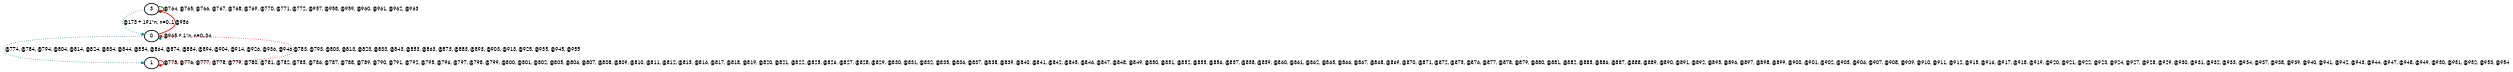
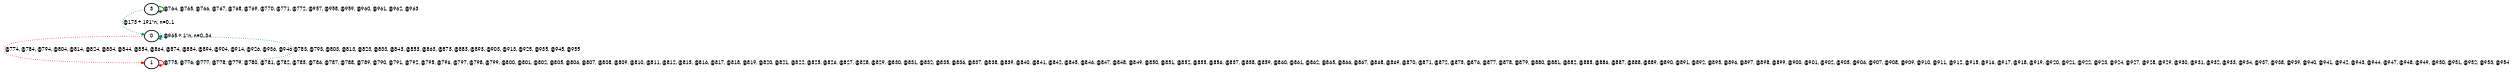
edge "0" -> "3": removed, label "@956"
edge "0" -> "1": color teal -> red
edge "1" -> "0": color red -> teal
